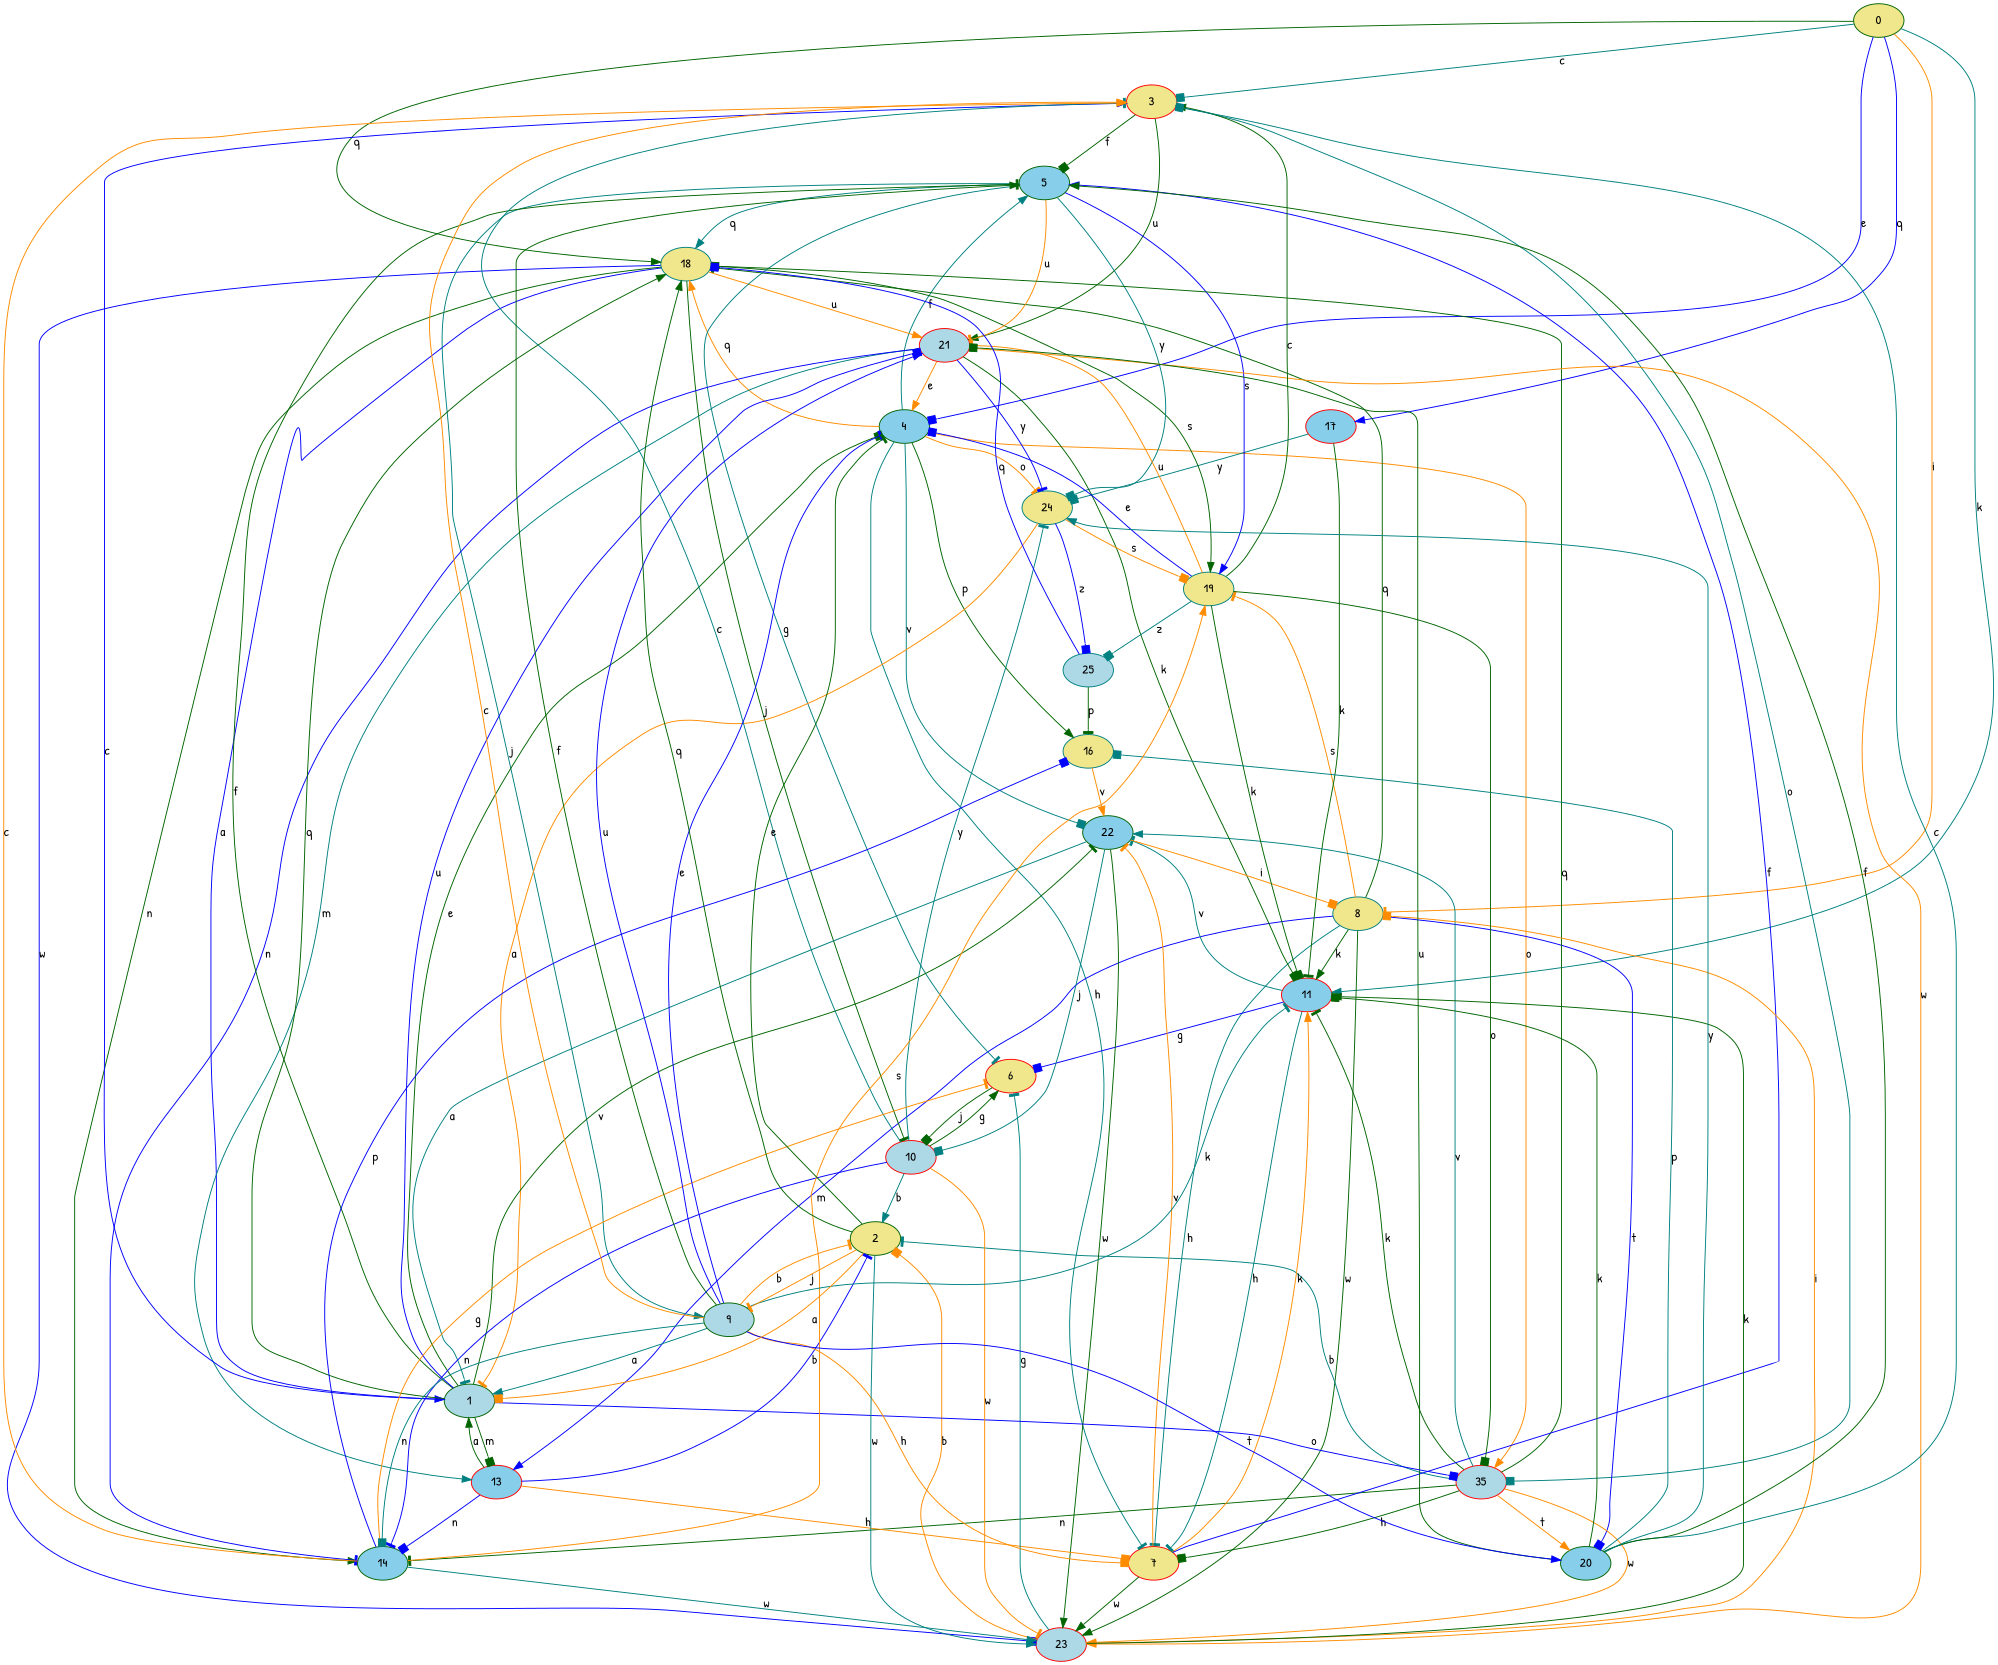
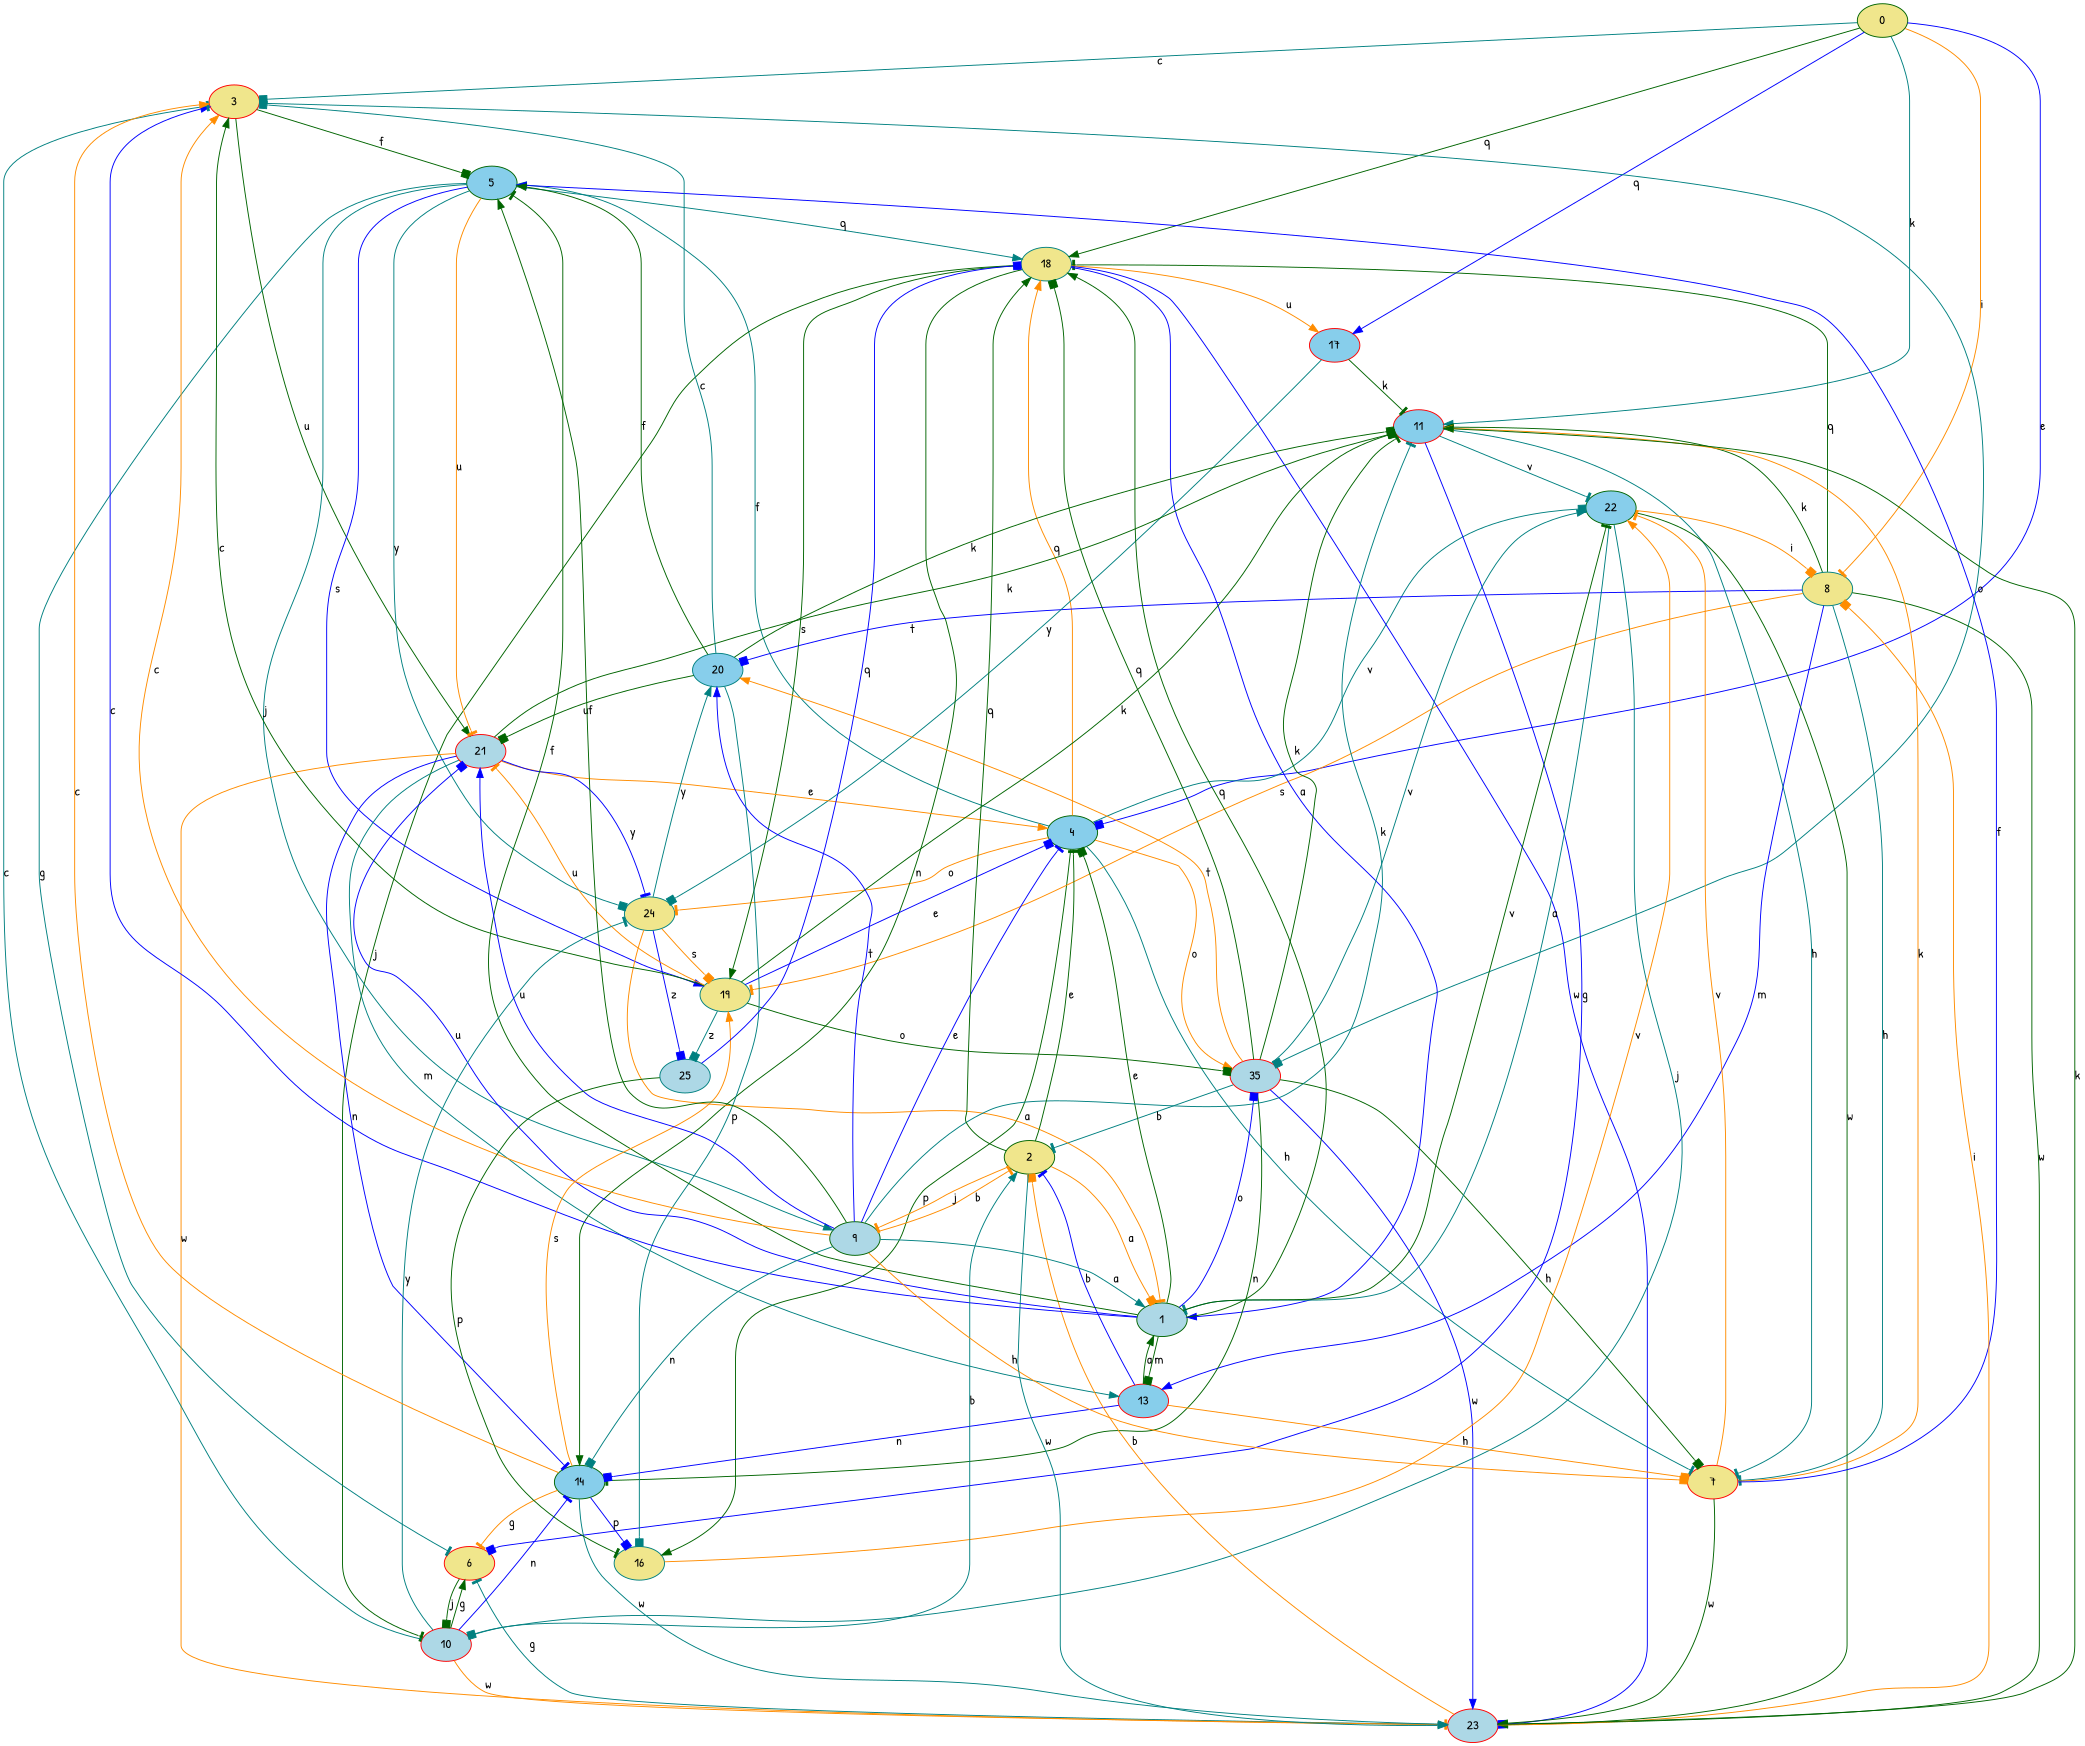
edge "18" -> "21": now "18" -> "17"
edge "20" -> "24": reversed
node "20": color darkgreen -> teal
edge "35" -> "23": color darkorange -> blue
